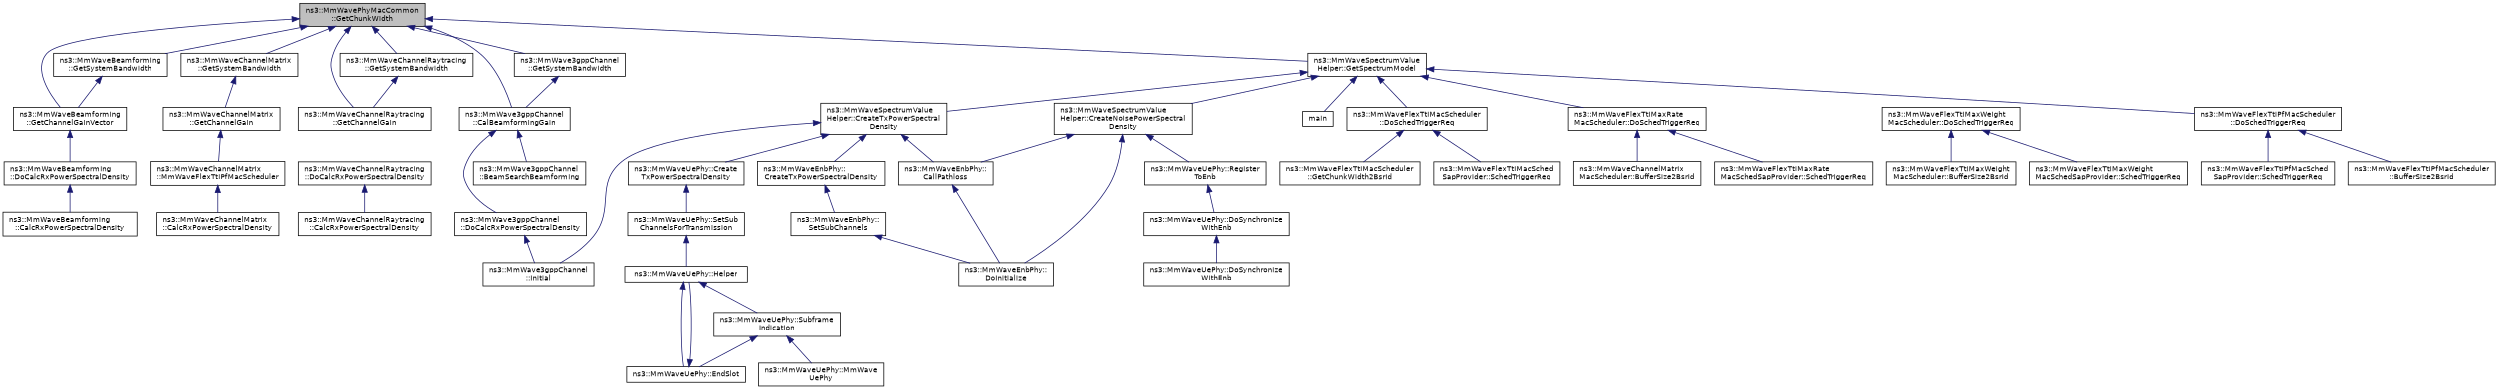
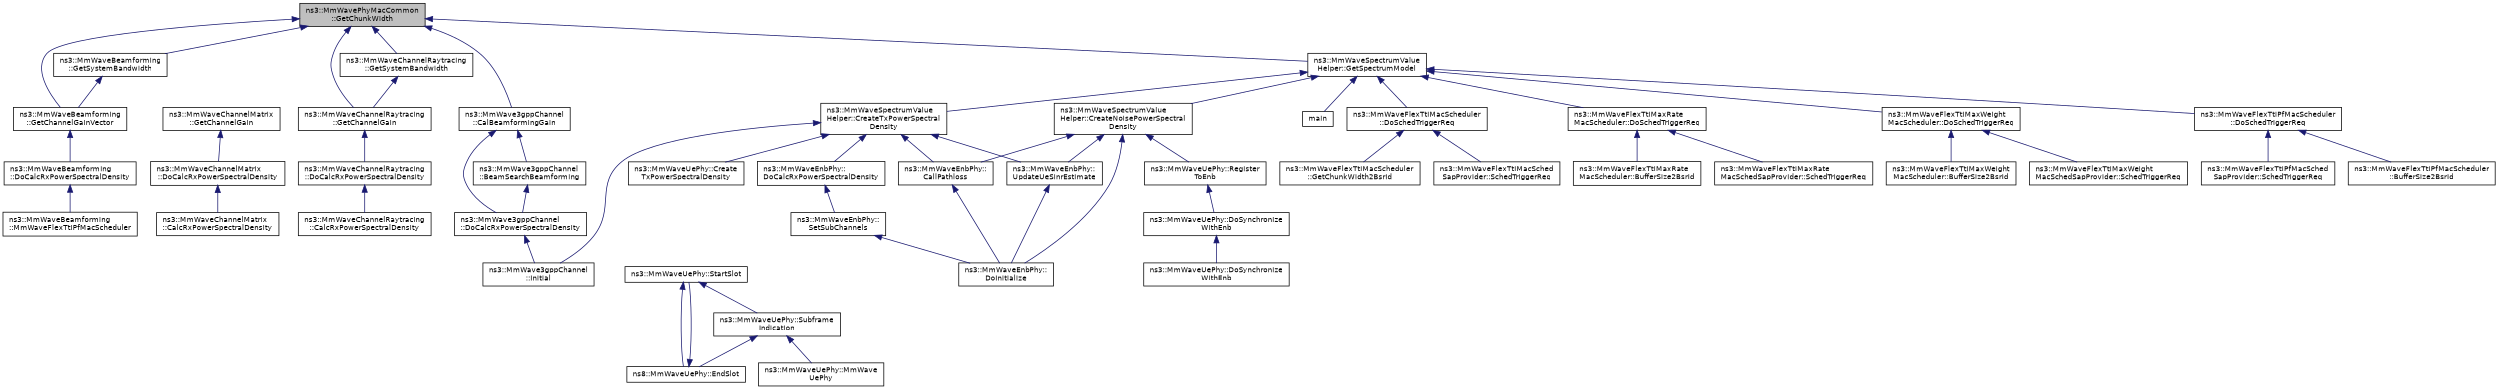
node "ns3::MmWaveChannelMatrix ::GetSystemBandwidth": removed
node "ns3::MmWave3gppChannel ::GetSystemBandwidth": removed
edge "ns3::MmWaveFlexTtiMaxWeight MacScheduler::DoSchedTriggerReq" -> "ns3::MmWaveSpectrumValue Helper::GetSpectrumModel": added
edge "ns3::MmWaveChannelRaytracing ::DoCalcRxPowerSpectralDensity" -> "ns3::MmWaveChannelRaytracing ::GetChannelGain": added
node "ns3::MmWaveChannelMatrix ::MmWaveFlexTtiPfMacScheduler": label "ns3::MmWaveChannelMatrix ::MmWaveFlexTtiPfMacScheduler" -> "ns3::MmWaveChannelMatrix ::DoCalcRxPowerSpectralDensity"
node "ns3::MmWaveEnbPhy:: CreateTxPowerSpectralDensity": label "ns3::MmWaveEnbPhy:: CreateTxPowerSpectralDensity" -> "ns3::MmWaveEnbPhy:: DoCalcRxPowerSpectralDensity"
node "ns3::MmWaveEnbPhy:: UpdateUeSinrEstimate": added
node "ns3::MmWaveChannelMatrix MacScheduler::BufferSize2BsrId": label "ns3::MmWaveChannelMatrix MacScheduler::BufferSize2BsrId" -> "ns3::MmWaveFlexTtiMaxRate MacScheduler::BufferSize2BsrId"
edge "ns3::MmWave3gppChannel ::DoCalcRxPowerSpectralDensity" -> "ns3::MmWave3gppChannel ::BeamSearchBeamforming": added
node "ns3::MmWaveBeamforming ::CalcRxPowerSpectralDensity": label "ns3::MmWaveBeamforming ::CalcRxPowerSpectralDensity" -> "ns3::MmWaveBeamforming ::MmWaveFlexTtiPfMacScheduler"
node "ns3::MmWaveUePhy::SetSub ChannelsForTransmission": removed
node "ns3::MmWaveUePhy::Helper": label "ns3::MmWaveUePhy::Helper" -> "ns3::MmWaveUePhy::StartSlot"
node "ns3::MmWaveUePhy::EndSlot": label "ns3::MmWaveUePhy::EndSlot" -> "ns8::MmWaveUePhy::EndSlot"
